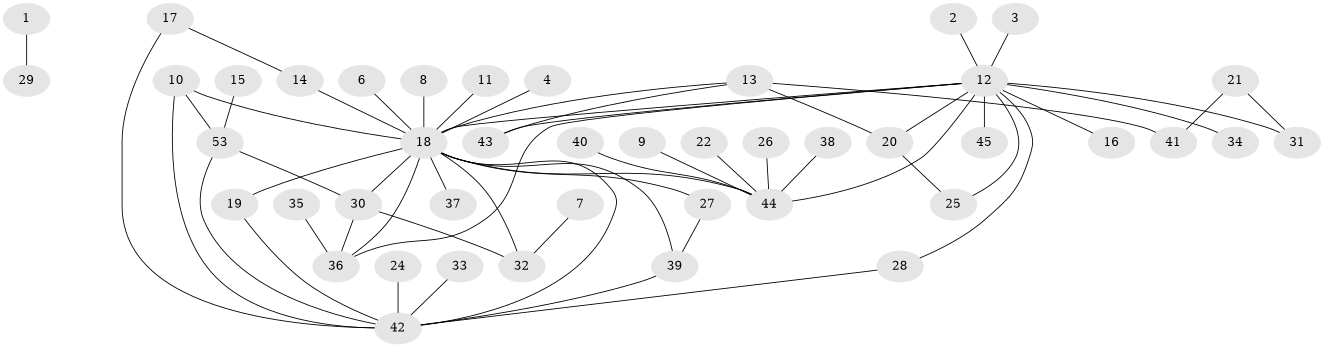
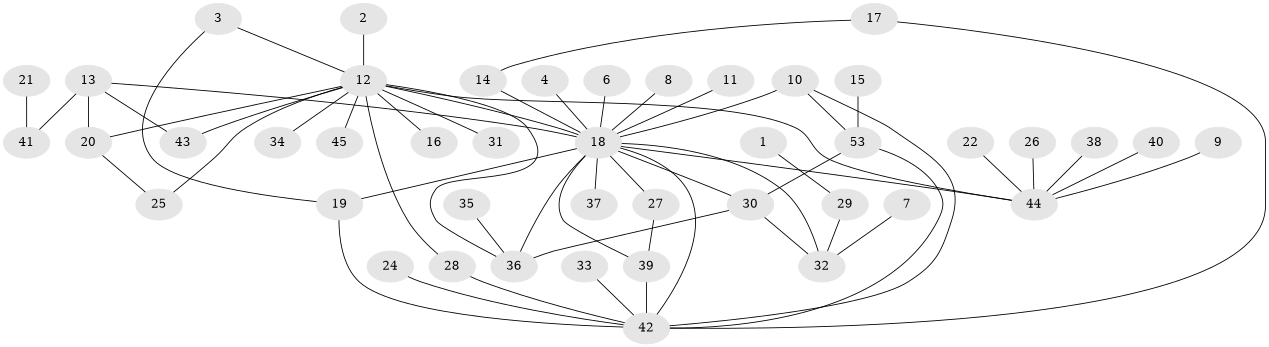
edge "21" -- "31": removed
edge "3" -- "19": added
edge "29" -- "32": added
